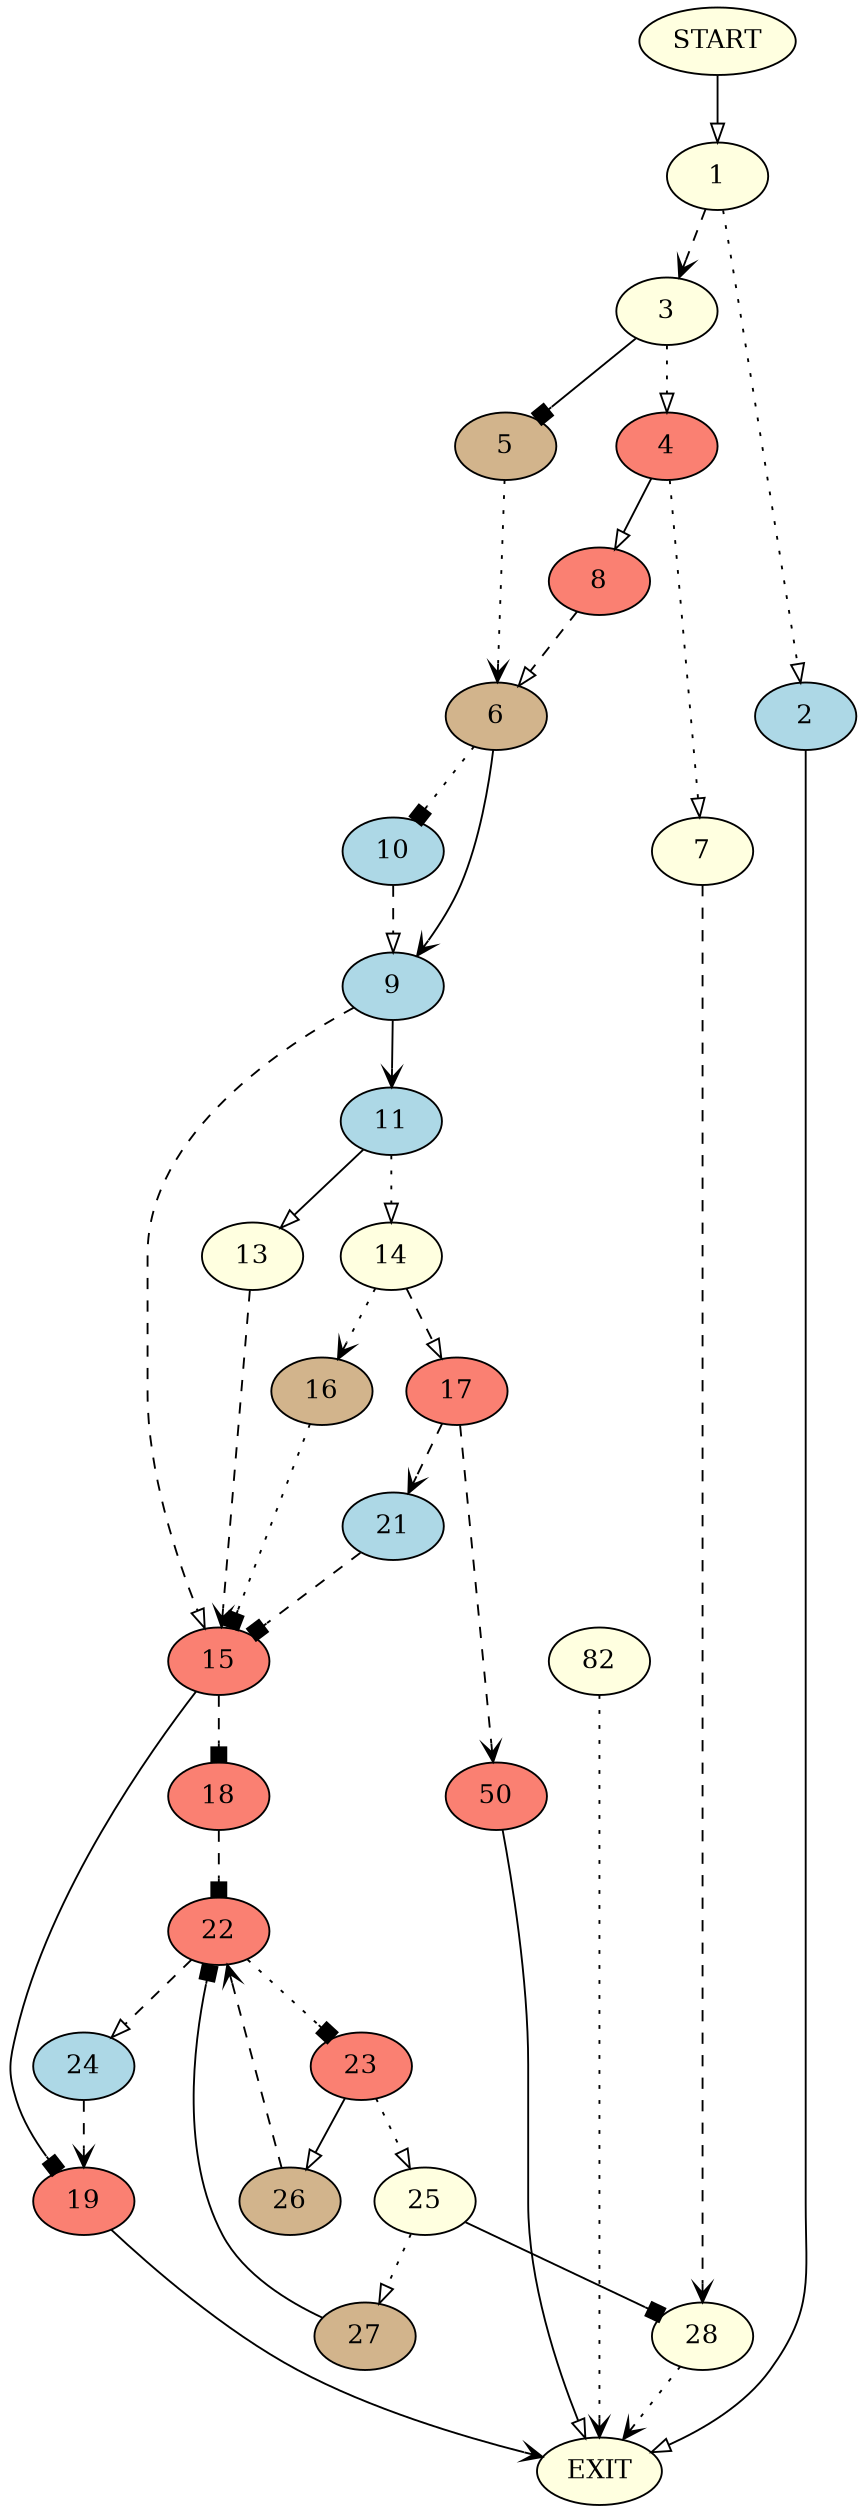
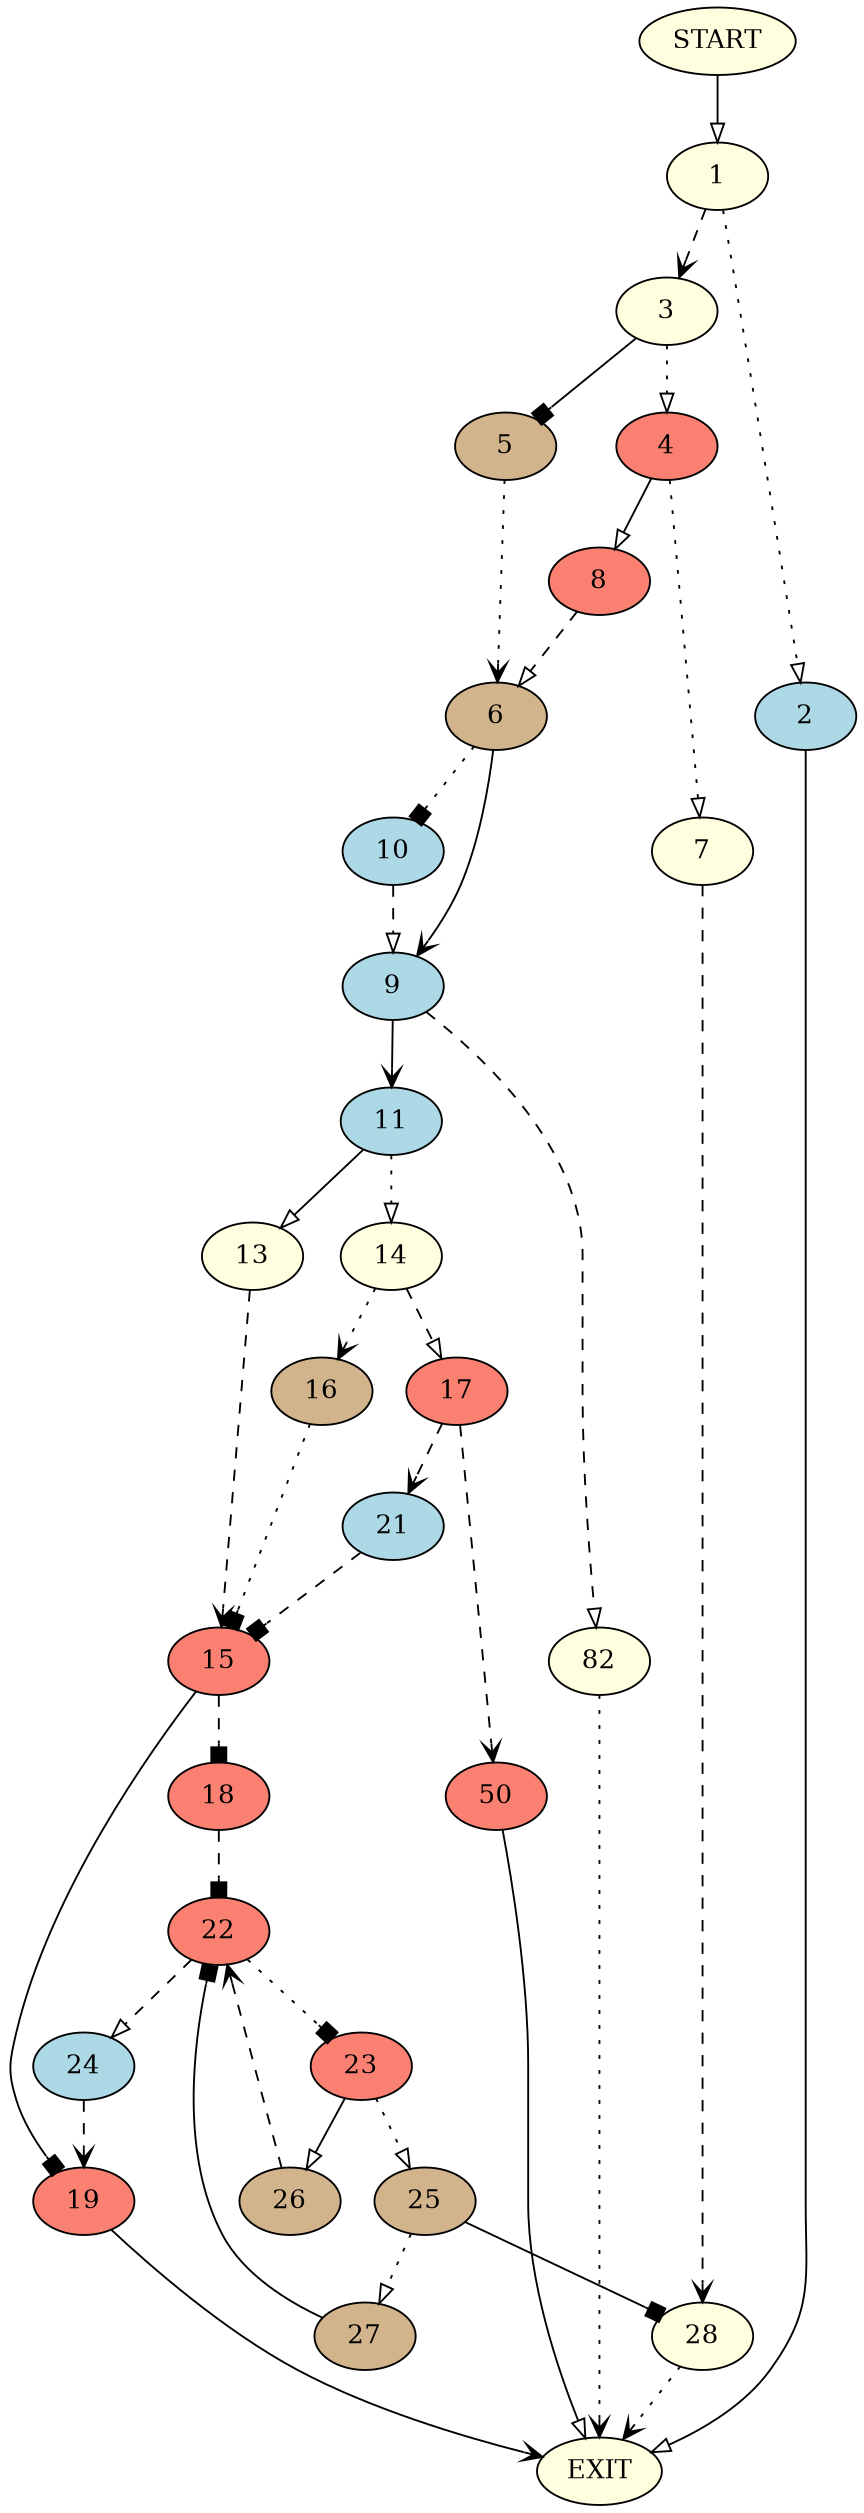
edge "9" -> "15": now "9" -> "82"
node "25": fillcolor lightyellow -> tan
